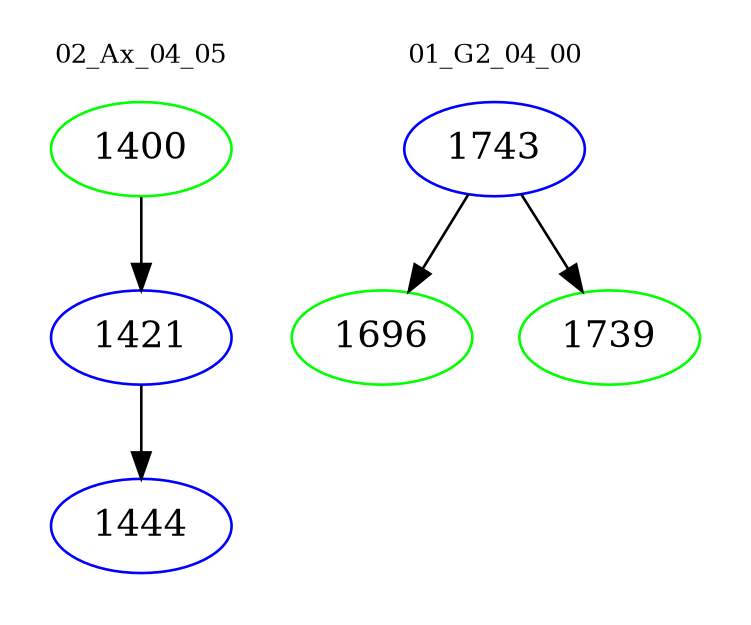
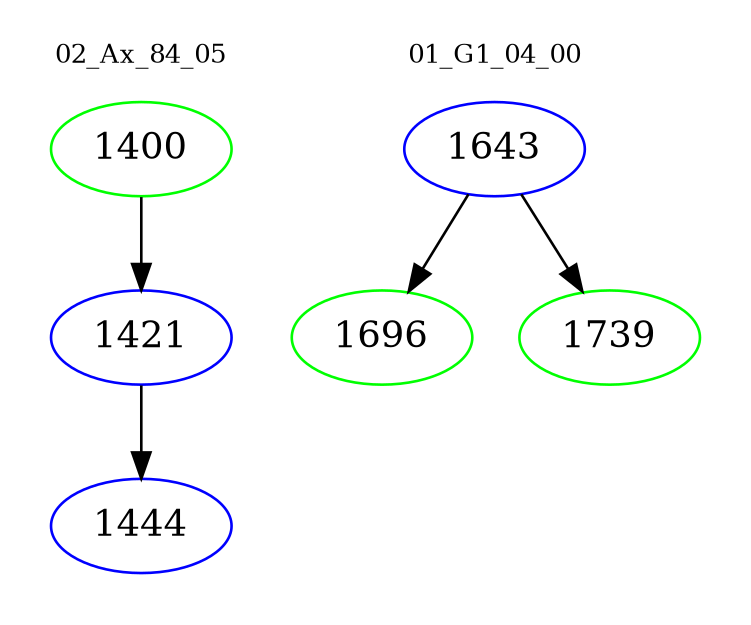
cluster "02_Ax_04_05": label "02_Ax_04_05" -> "02_Ax_84_05"
cluster "01_G2_04_00": label "01_G2_04_00" -> "01_G1_04_00"
node "1743": label "1743" -> "1643"
